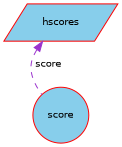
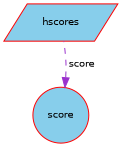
edge "score" -> "hscores": reversed
